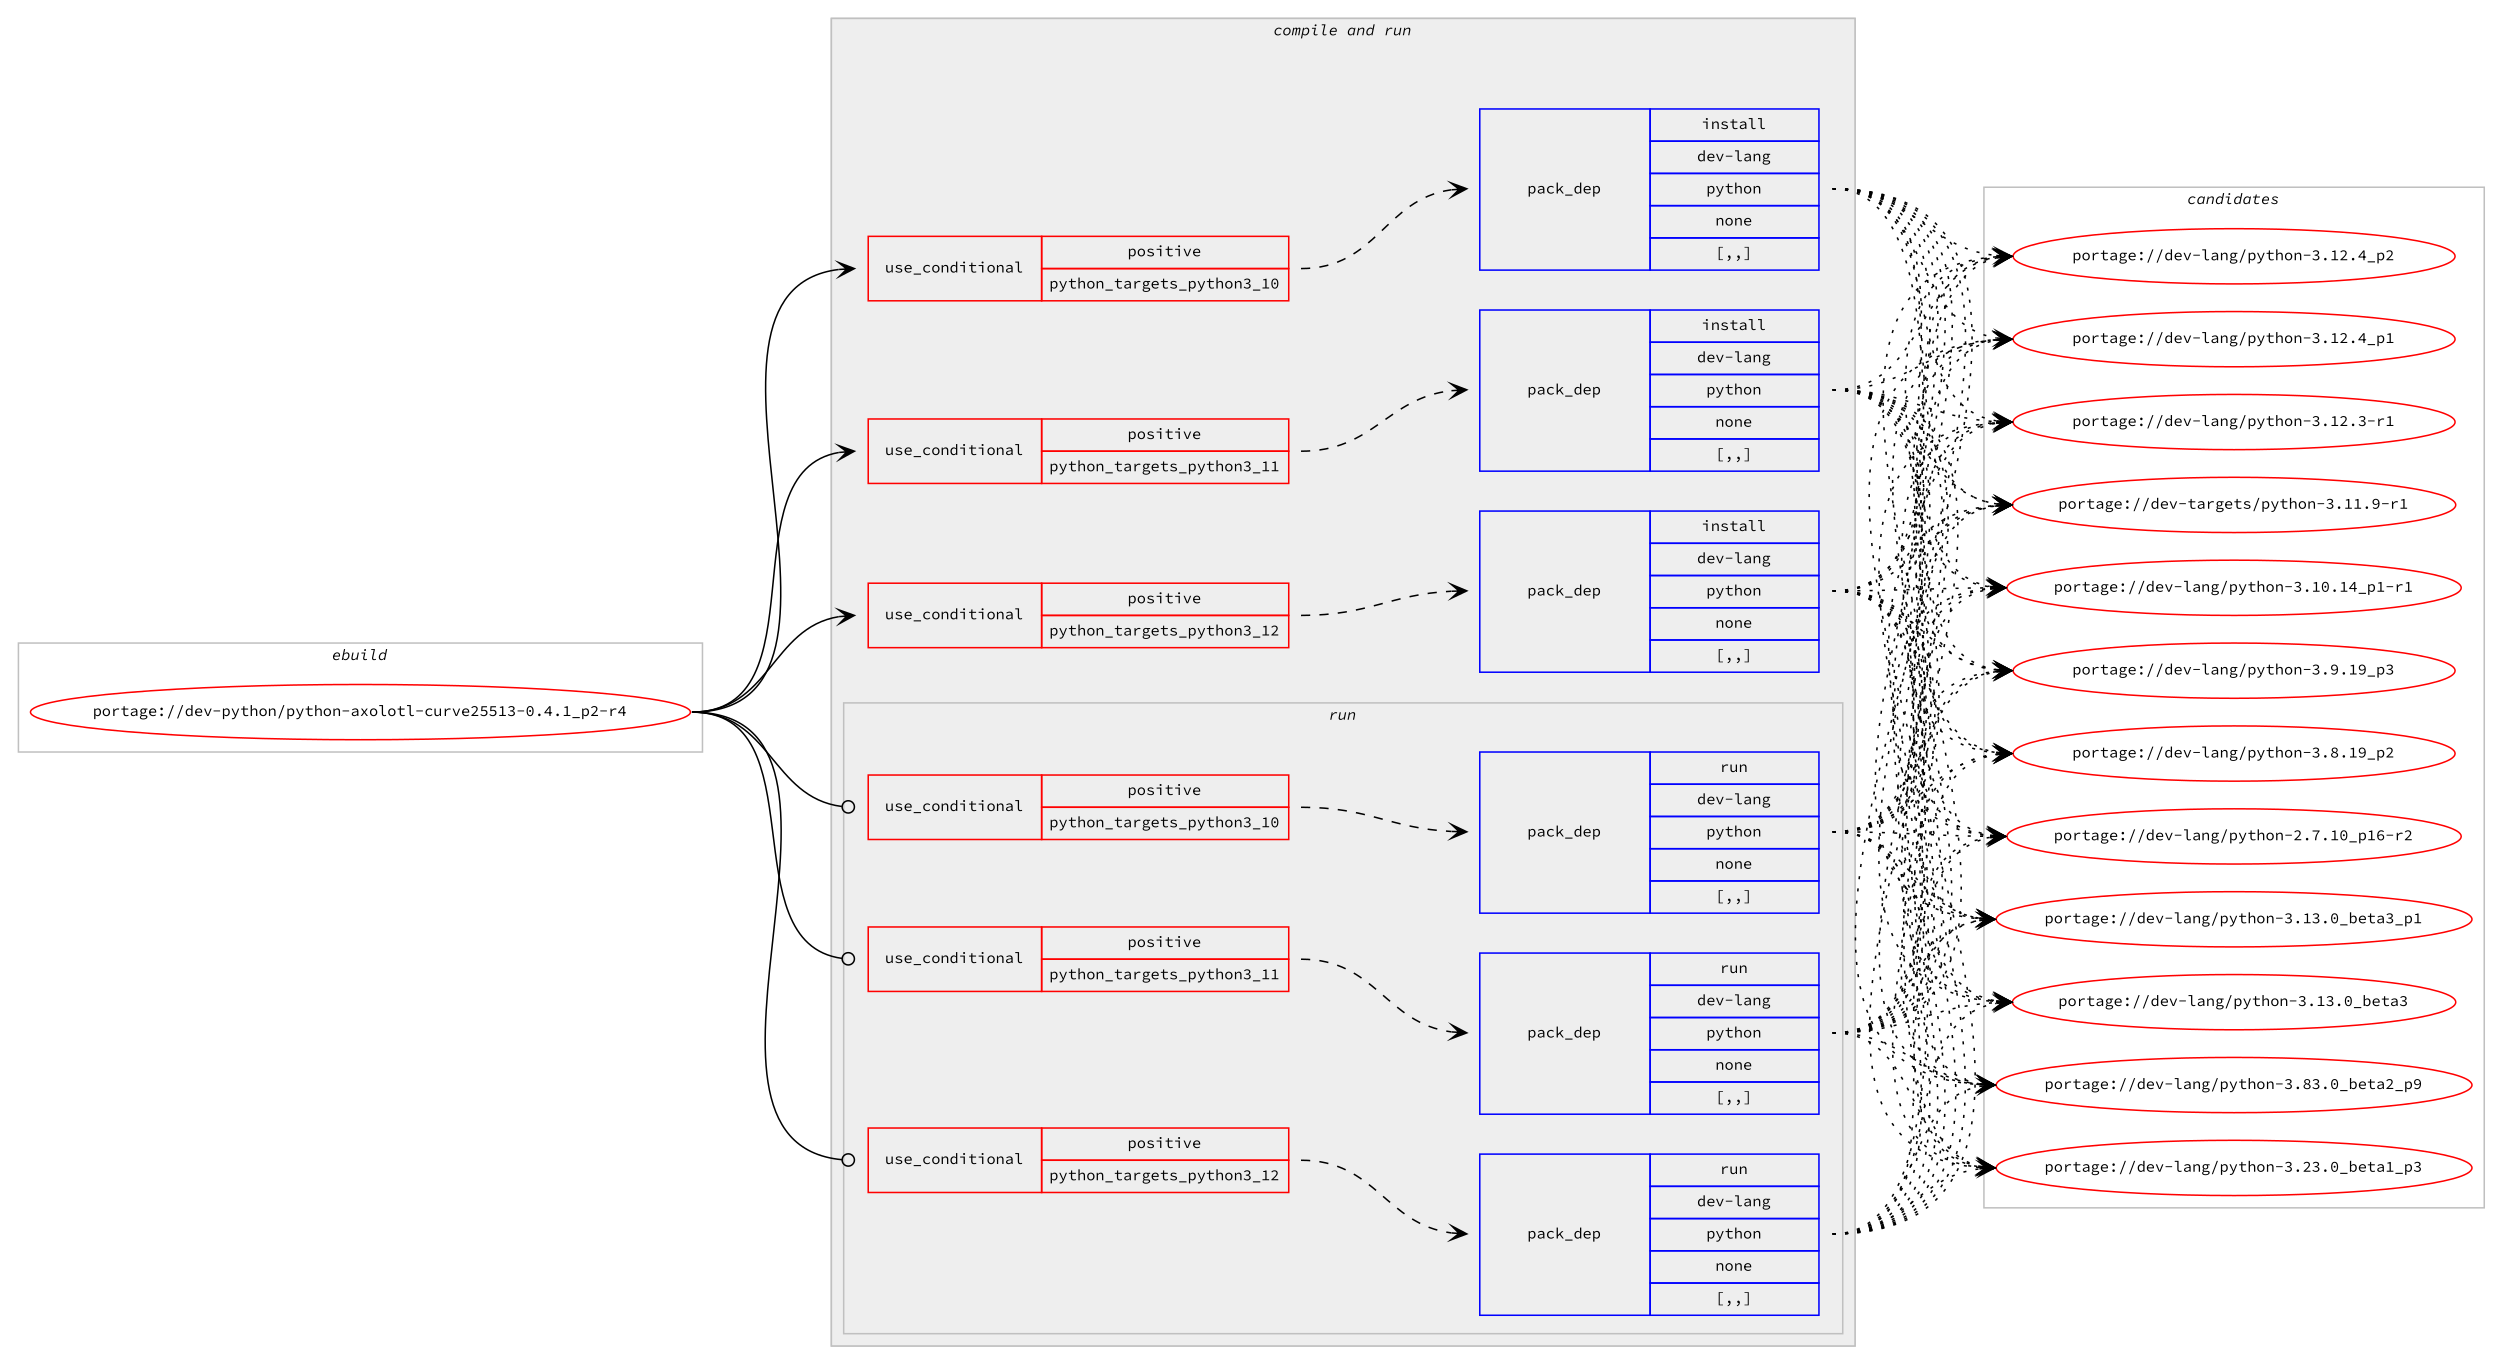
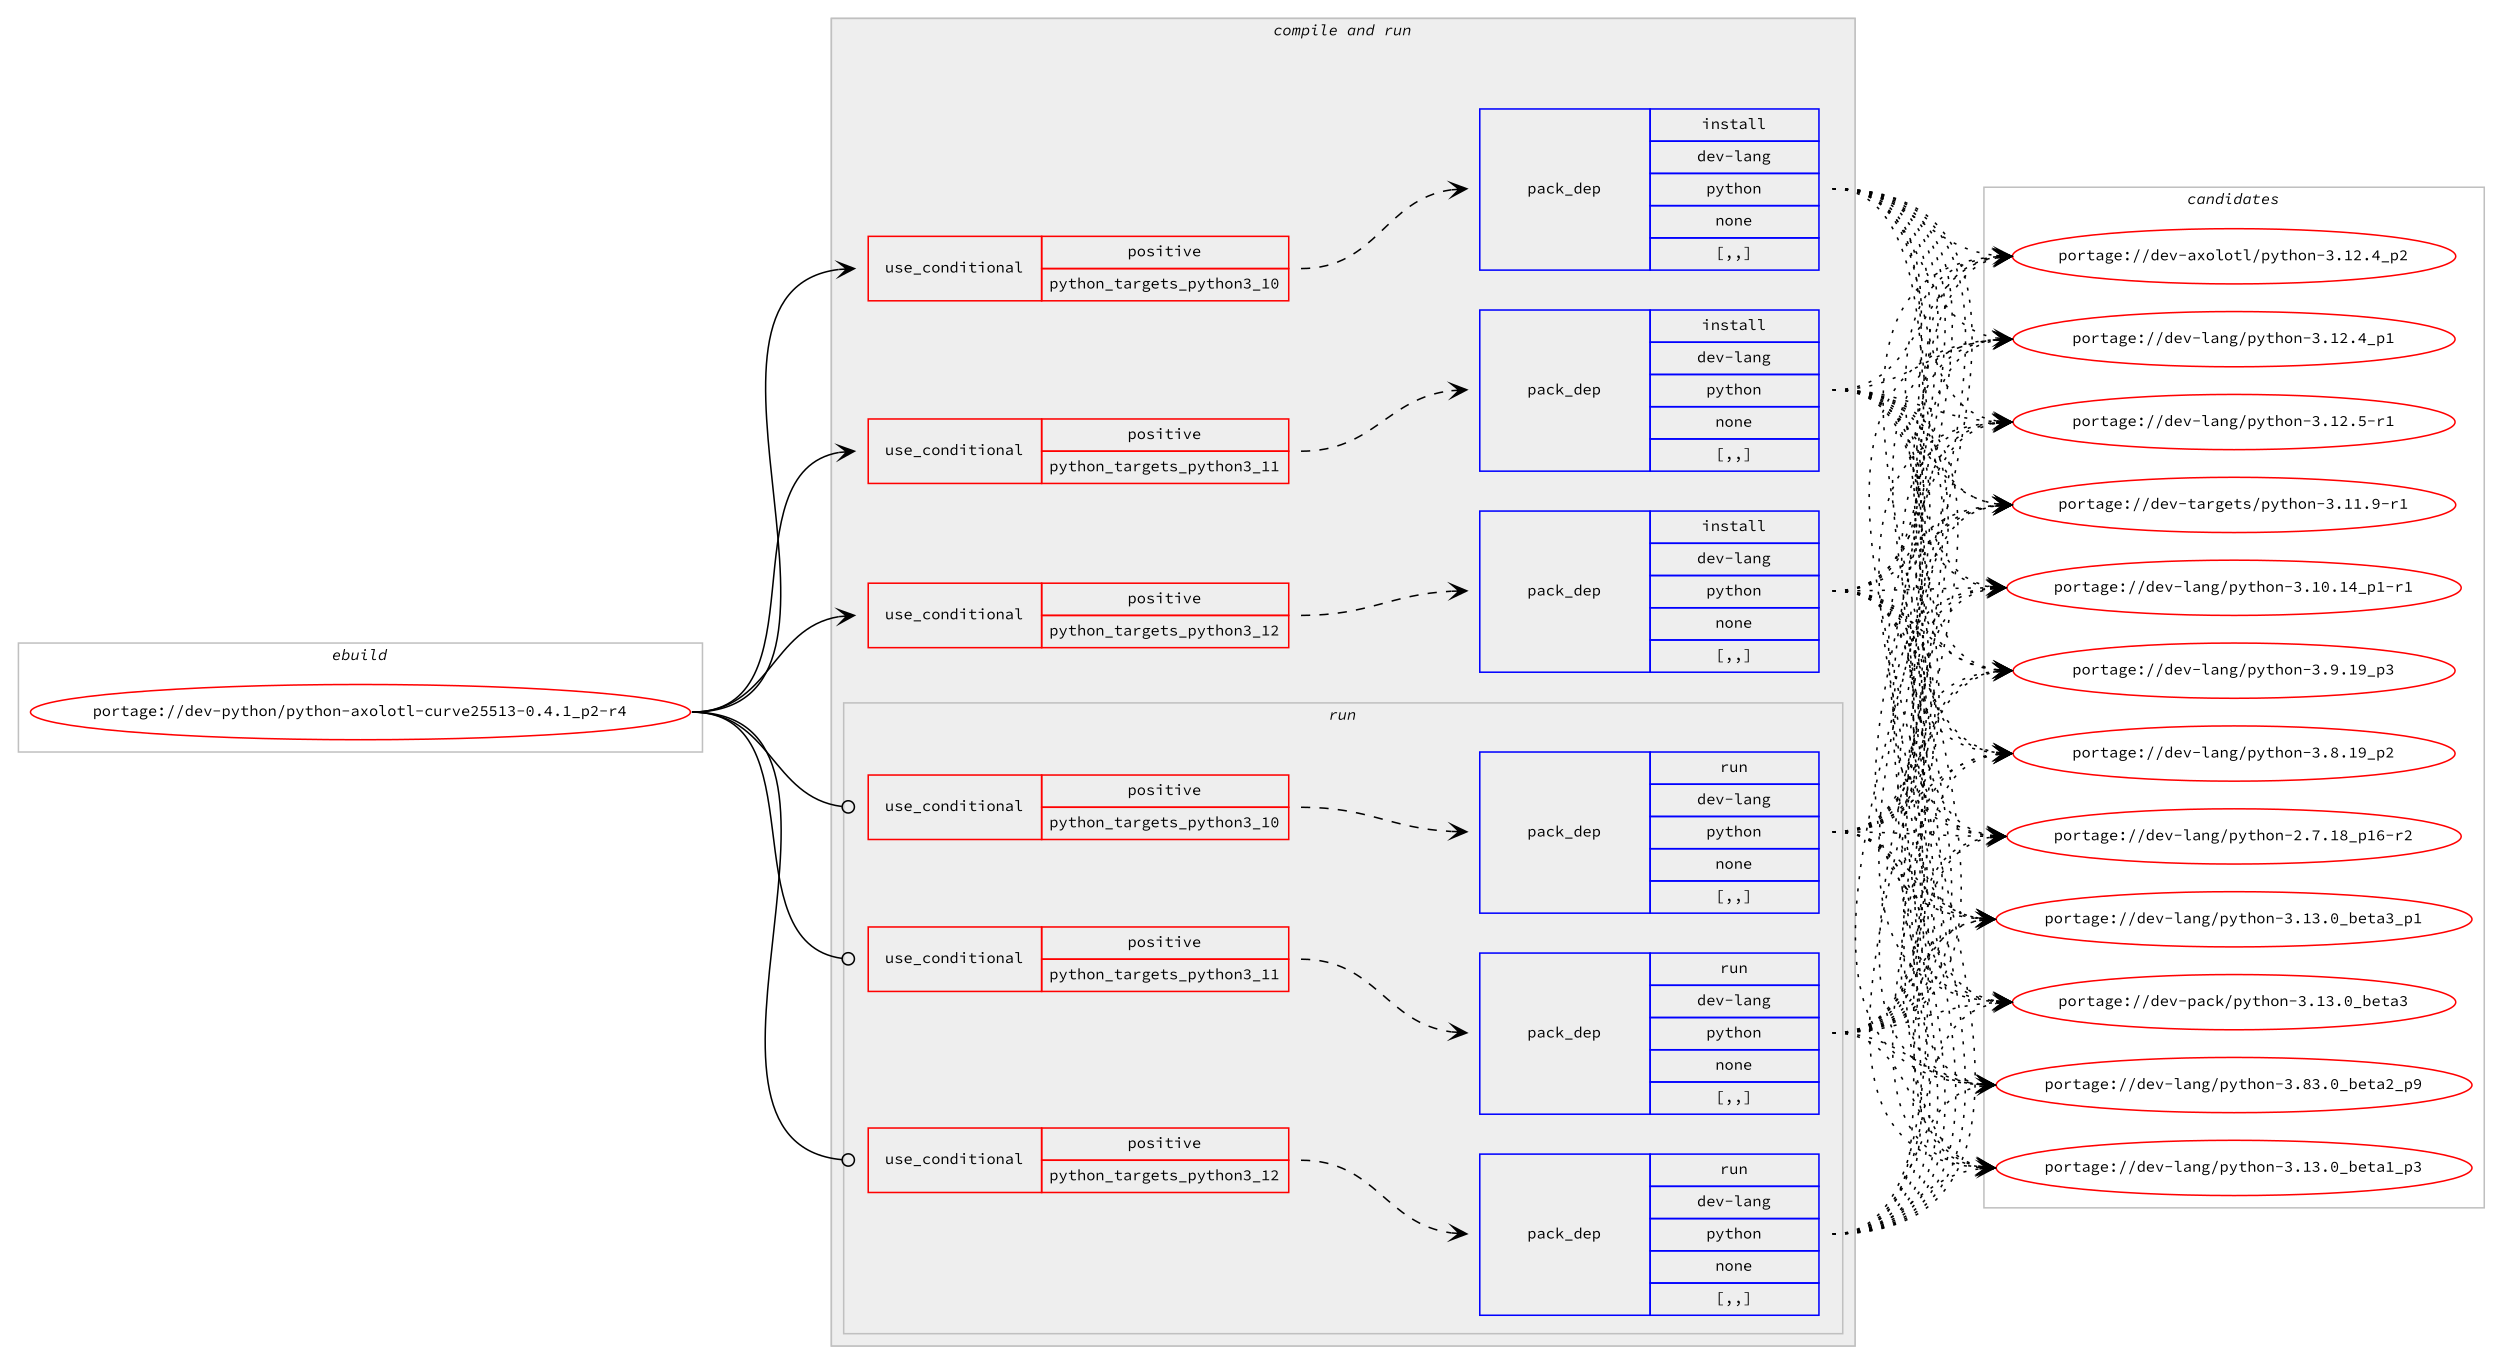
node "portage://dev-lang/python-3.12.4_p2": label "portage://dev-lang/python-3.12.4_p2" -> "portage://dev-axolotl/python-3.12.4_p2"
node "portage://dev-lang/python-3.12.3-r1": label "portage://dev-lang/python-3.12.3-r1" -> "portage://dev-lang/python-3.12.5-r1"
node "portage://dev-lang/python-2.7.10_p16-r2": label "portage://dev-lang/python-2.7.10_p16-r2" -> "portage://dev-lang/python-2.7.18_p16-r2"
node "portage://dev-lang/python-3.13.0_beta3": label "portage://dev-lang/python-3.13.0_beta3" -> "portage://dev-pack/python-3.13.0_beta3"
node "portage://dev-lang/python-3.23.0_beta1_p3": label "portage://dev-lang/python-3.23.0_beta1_p3" -> "portage://dev-lang/python-3.13.0_beta1_p3"
